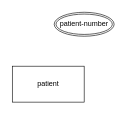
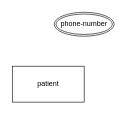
node "patient-number": label "patient-number" -> "phone-number"
